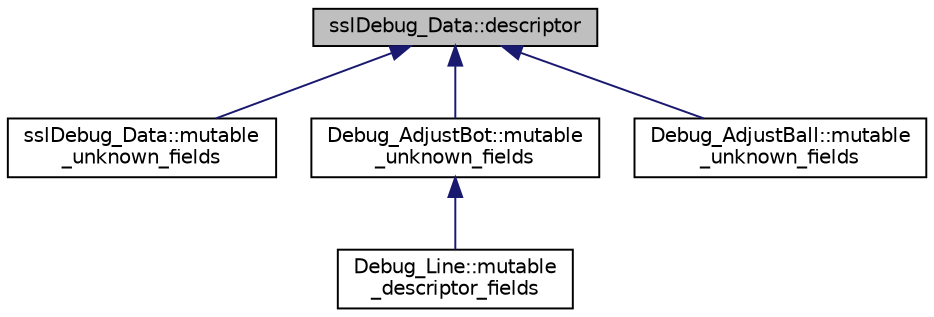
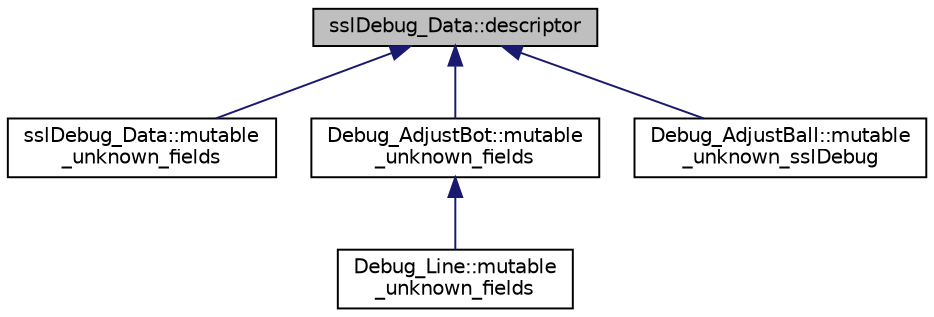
node "Debug_AdjustBall::mutable _unknown_fields": label "Debug_AdjustBall::mutable _unknown_fields" -> "Debug_AdjustBall::mutable _unknown_sslDebug"
node "Debug_Line::mutable _descriptor_fields": label "Debug_Line::mutable _descriptor_fields" -> "Debug_Line::mutable _unknown_fields"
